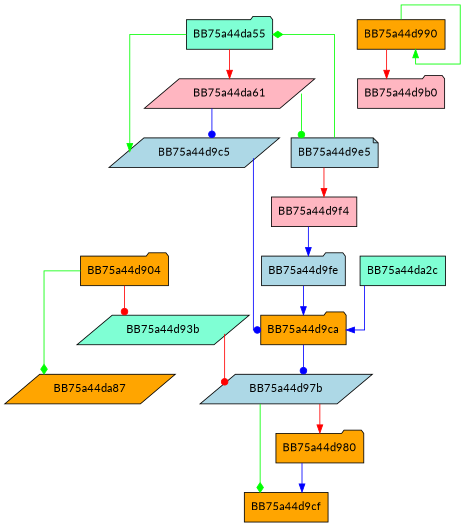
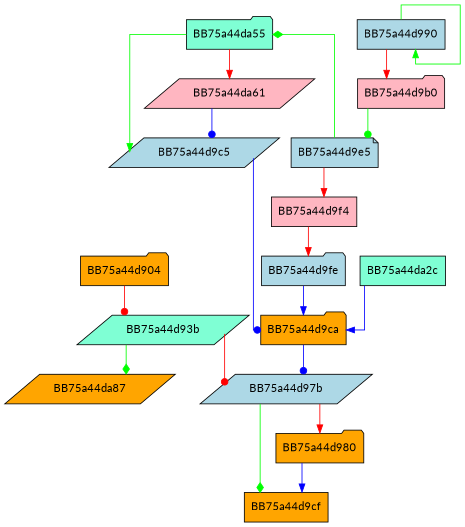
node "BB75a44d990": fillcolor orange -> lightblue
edge "BB75a44da61" -> "BB75a44d9e5": now "BB75a44d9b0" -> "BB75a44d9e5"
edge "BB75a44d9f4" -> "BB75a44d9fe": color blue -> red
edge "BB75a44d904" -> "BB75a44da87": now "BB75a44d93b" -> "BB75a44da87"
